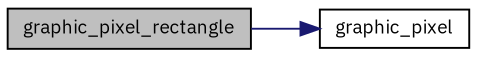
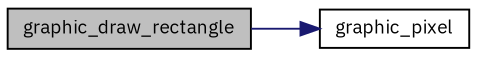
node "graphic_pixel_rectangle": label "graphic_pixel_rectangle" -> "graphic_draw_rectangle"
